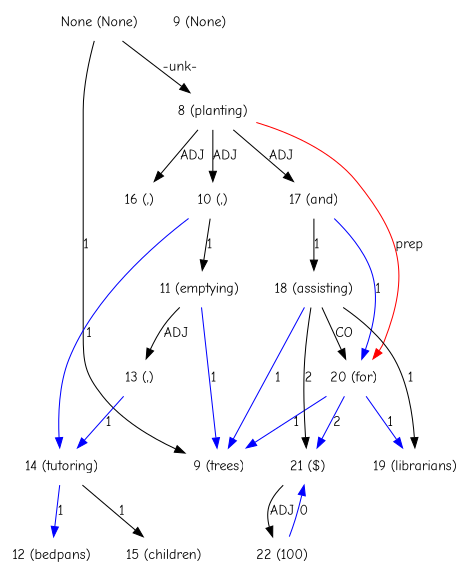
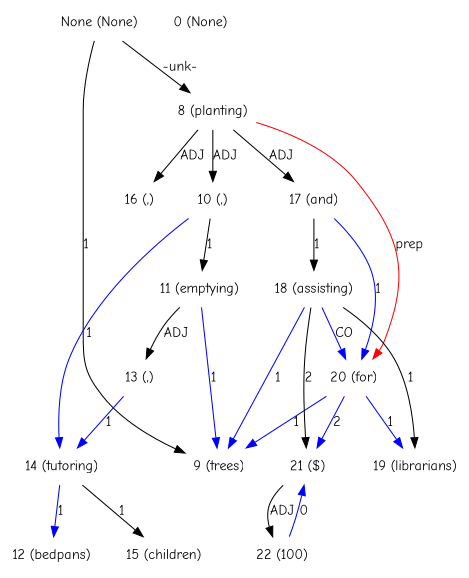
node "9 (None)": label "9 (None)" -> "0 (None)"
edge "18 (assisting)" -> "20 (for)": color black -> blue
